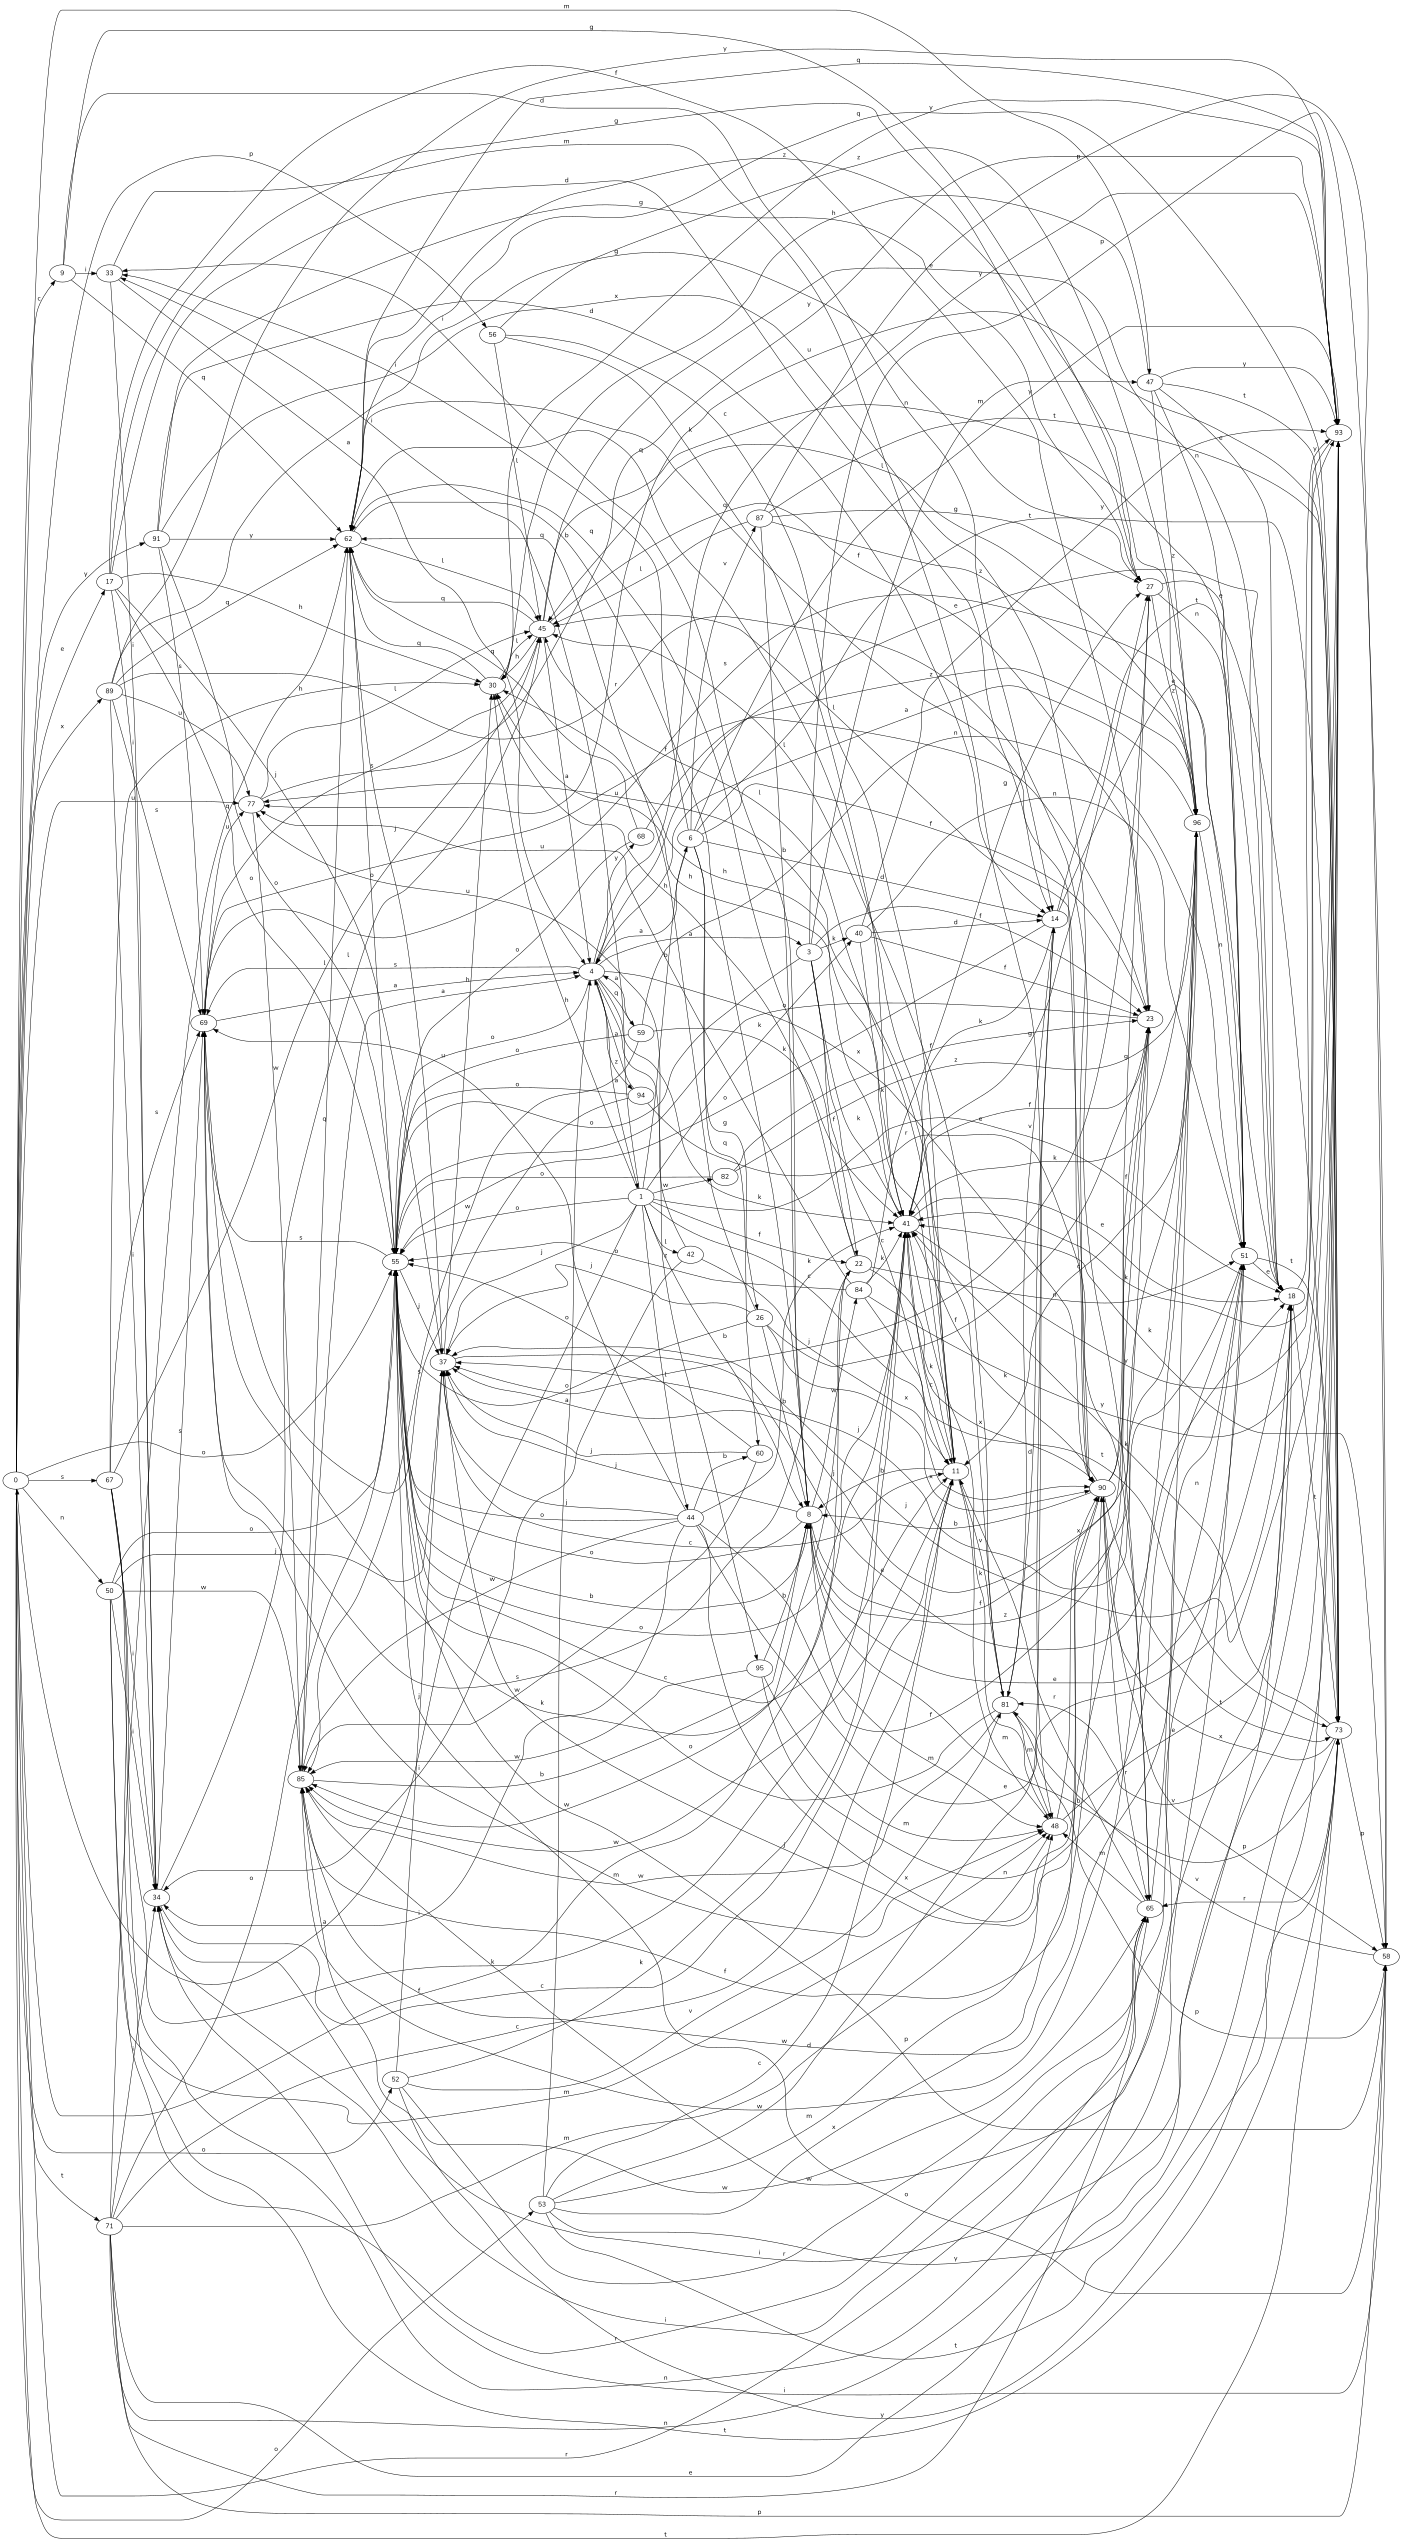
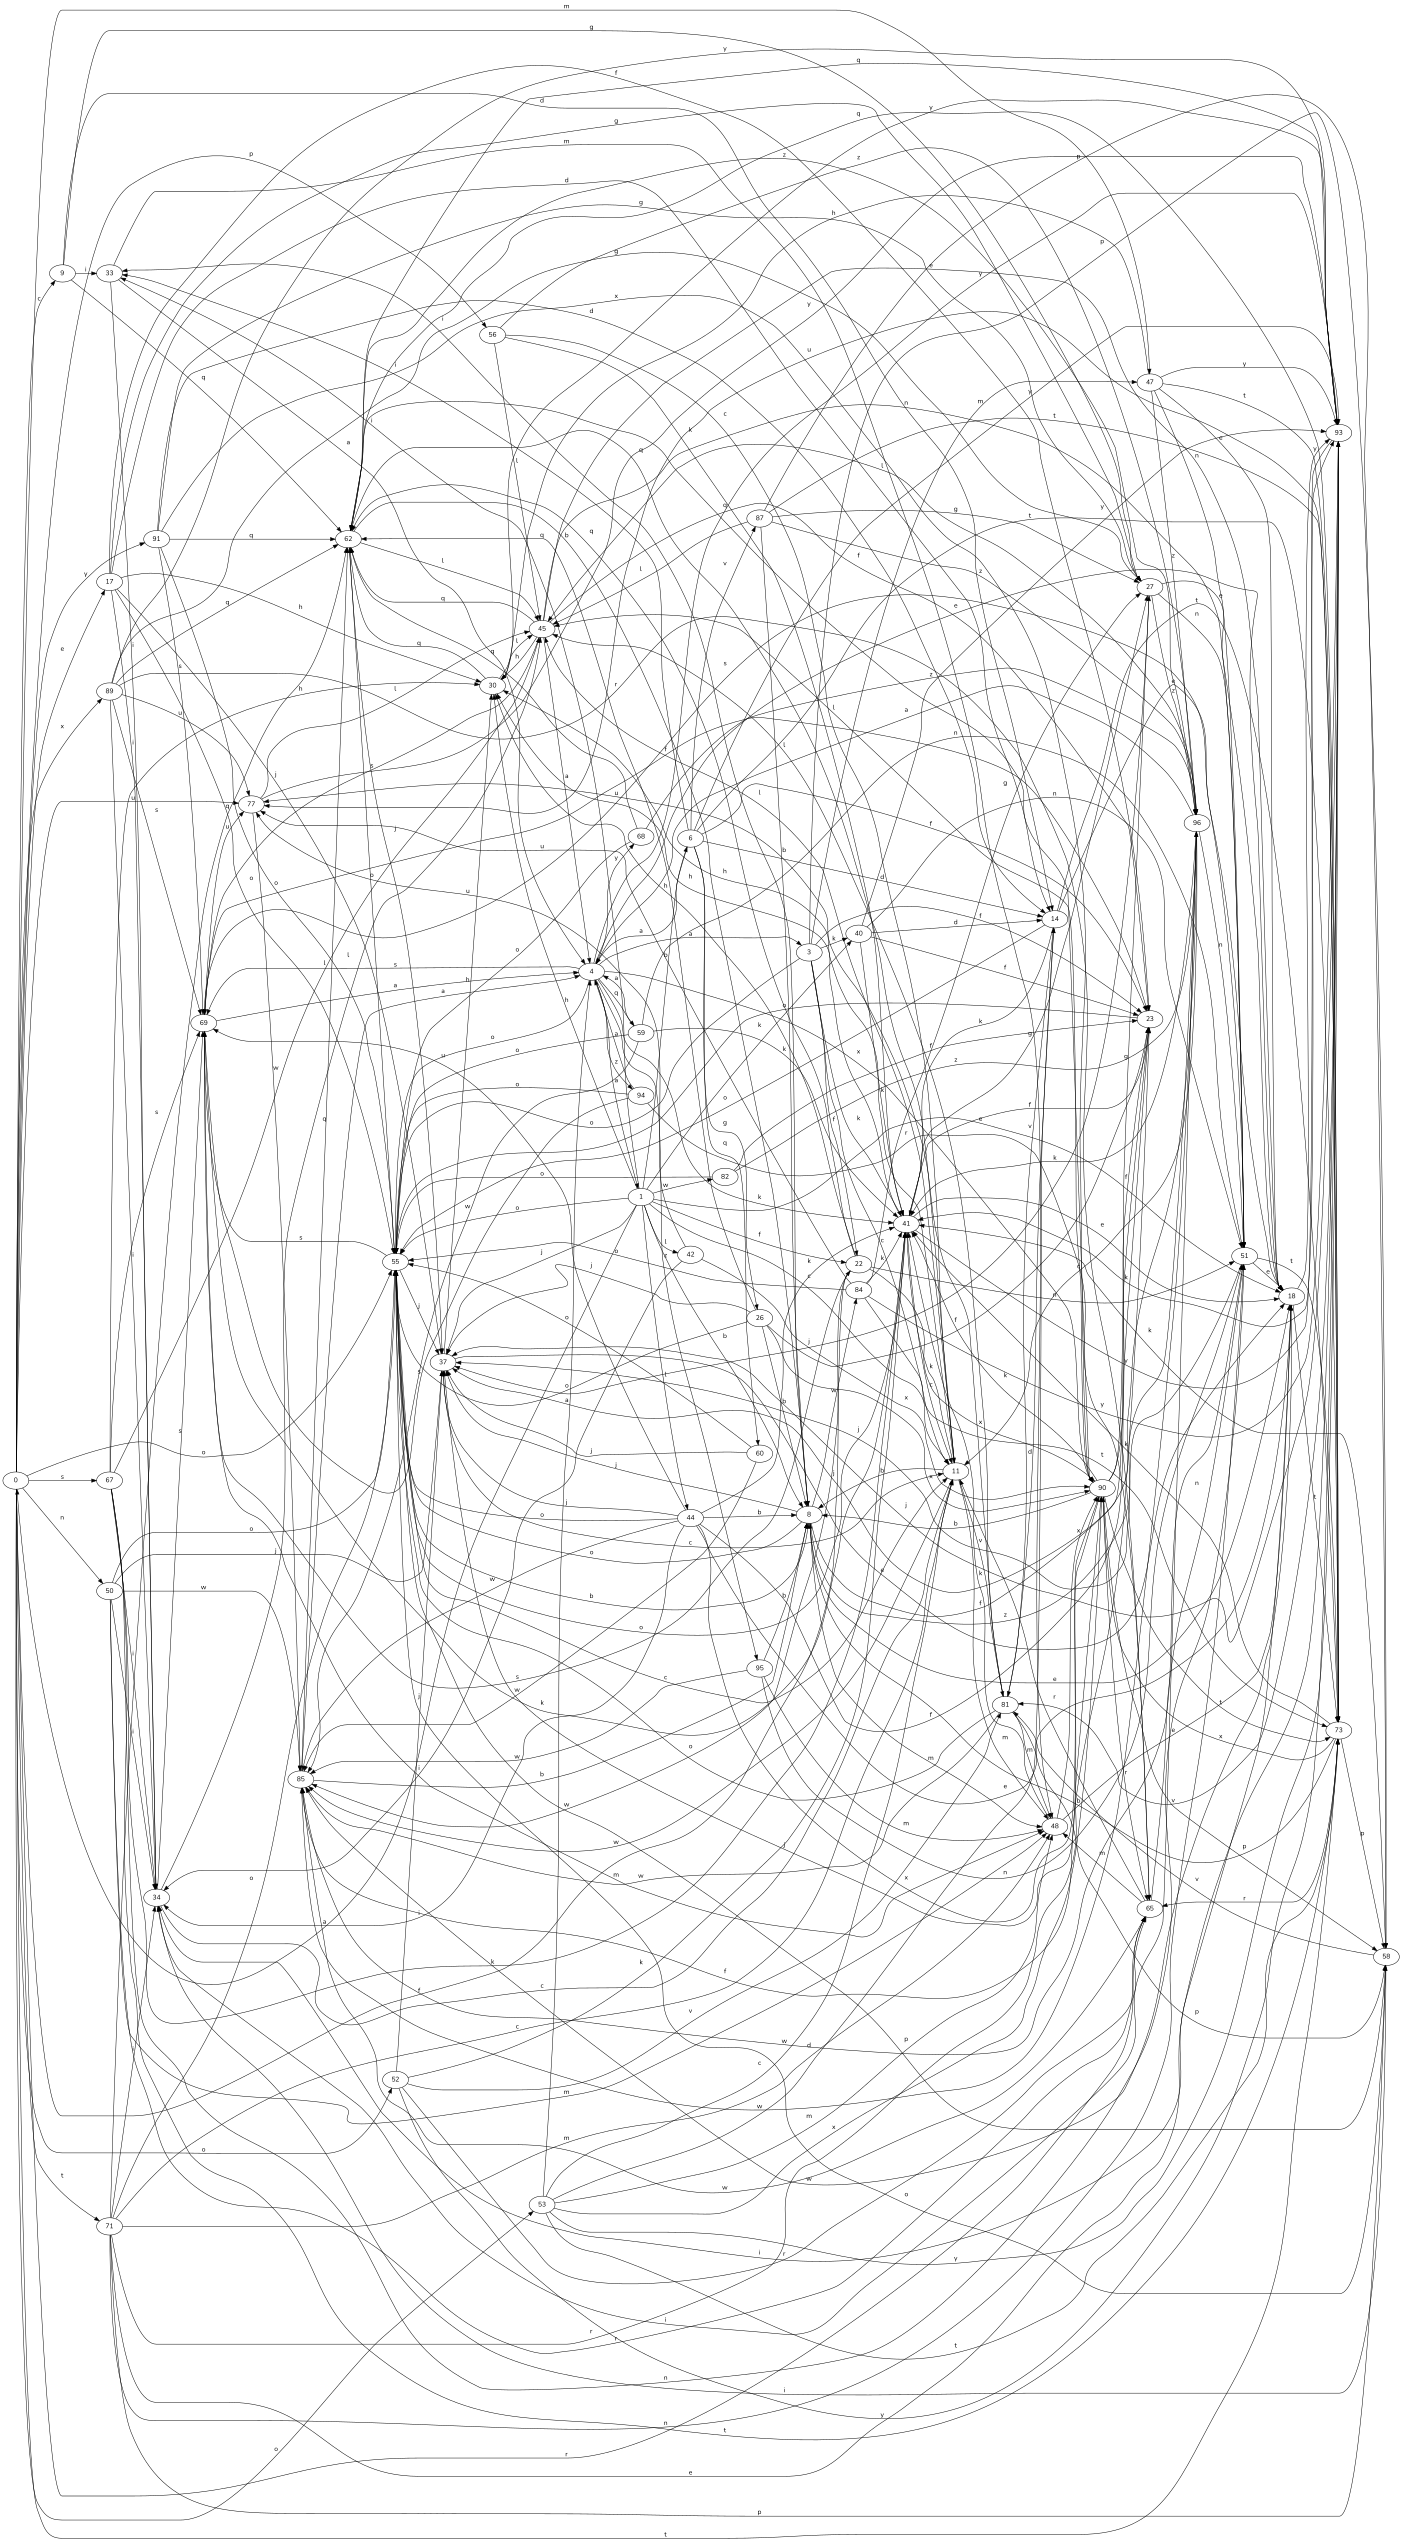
edge "91" -> "62": label "y" -> "q"
edge "44" -> "60": now "44" -> "8"
edge "71" -> "65": now "71" -> "90"
